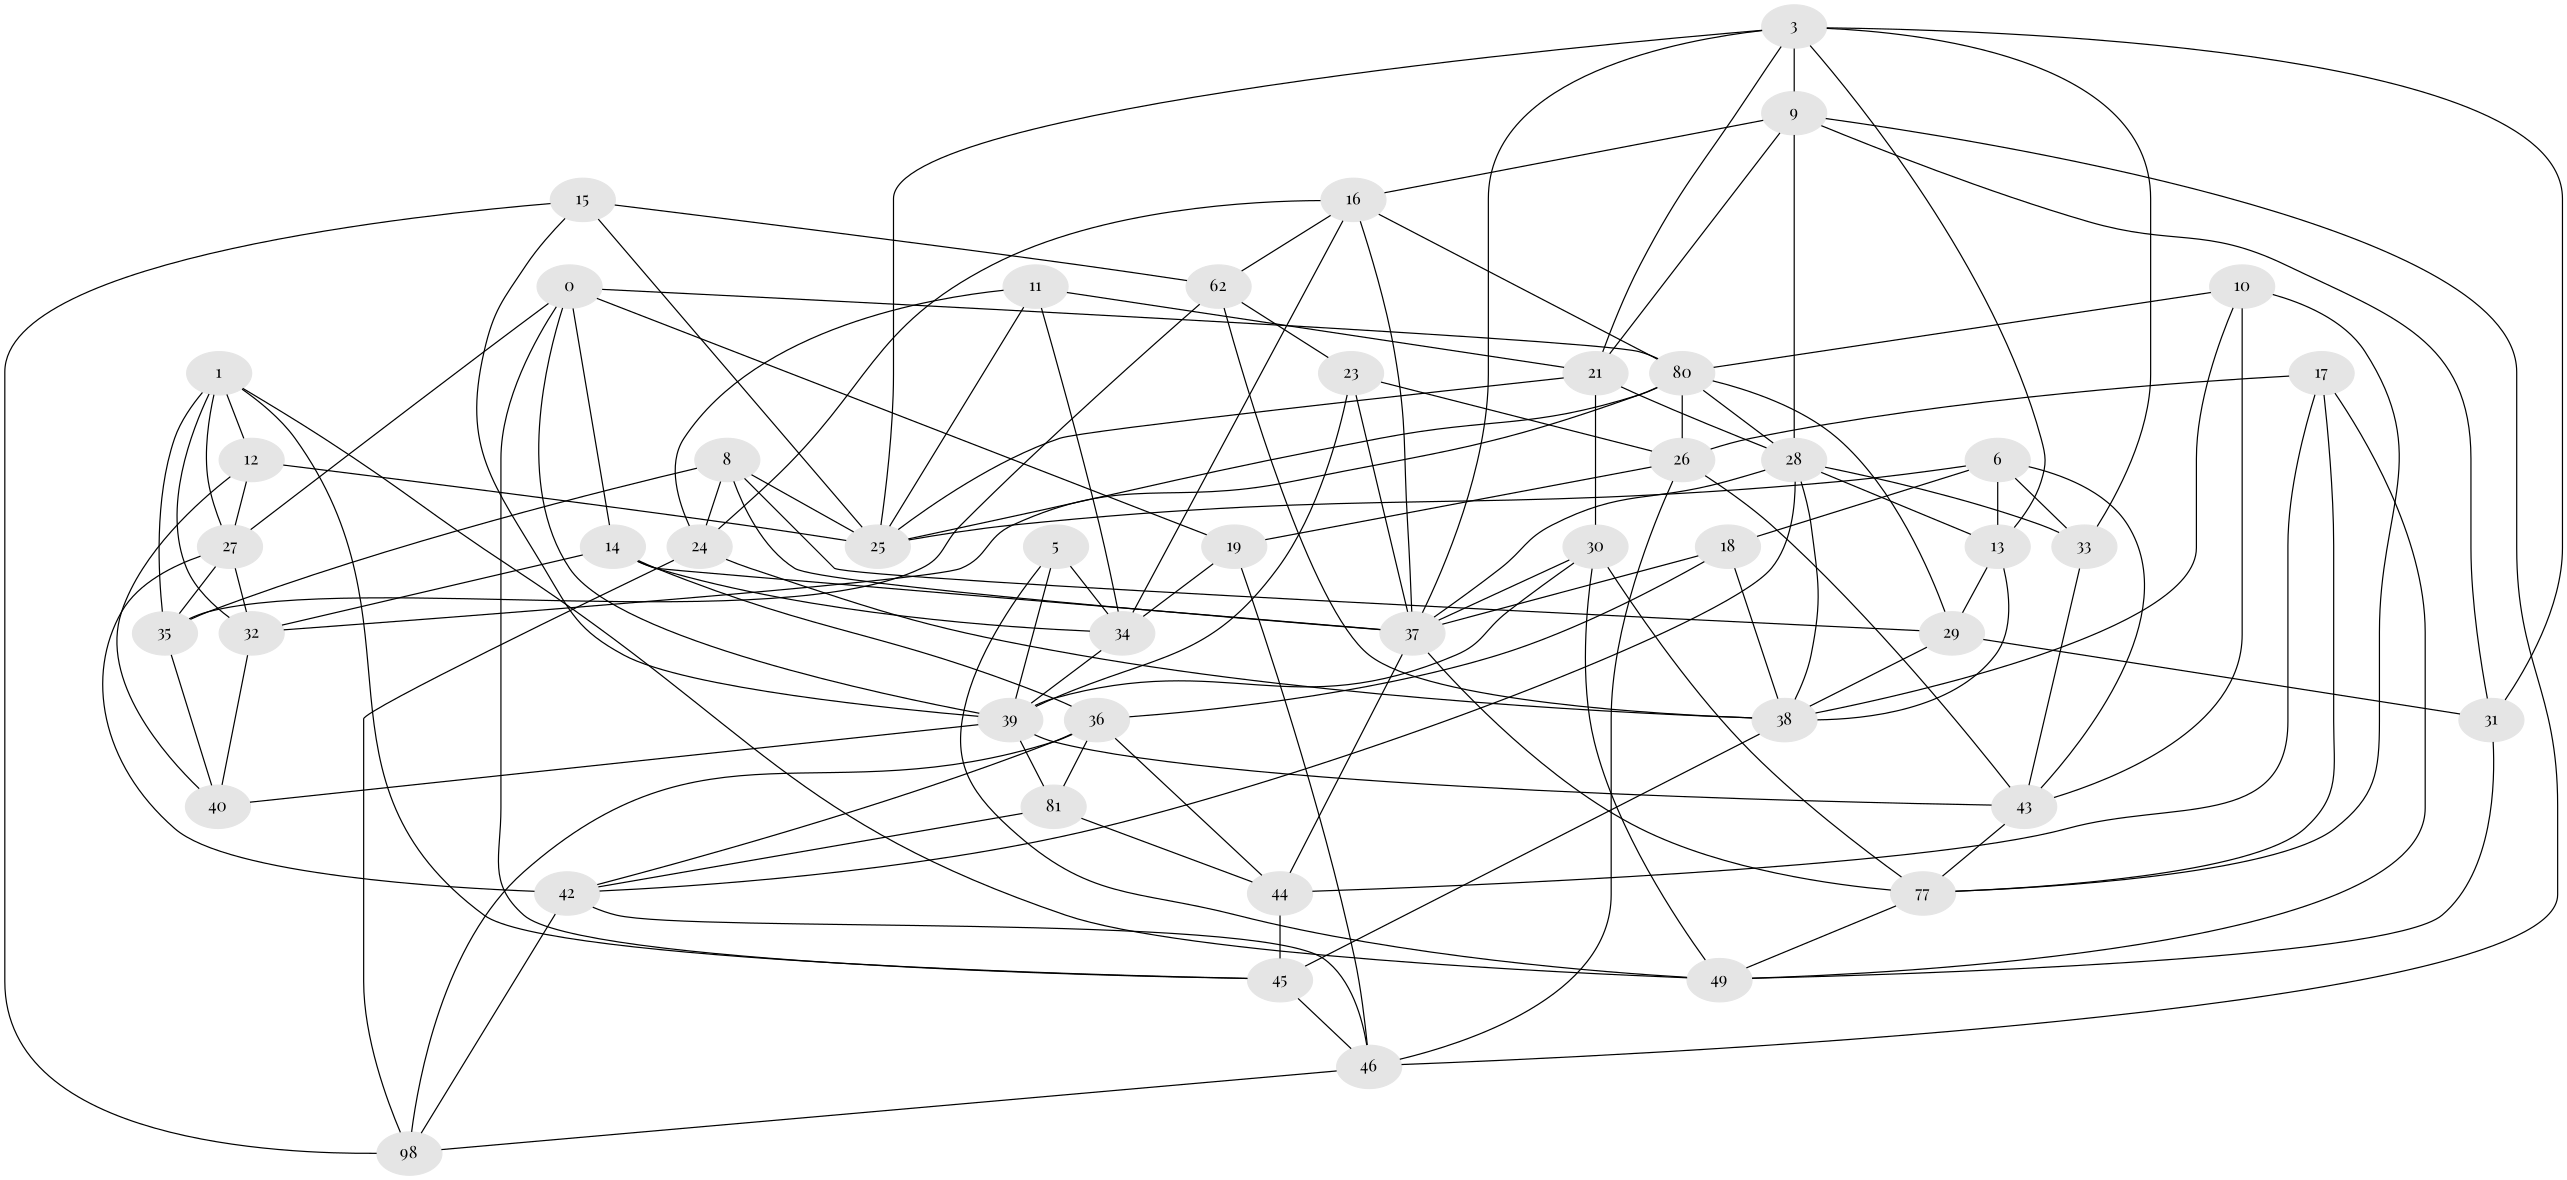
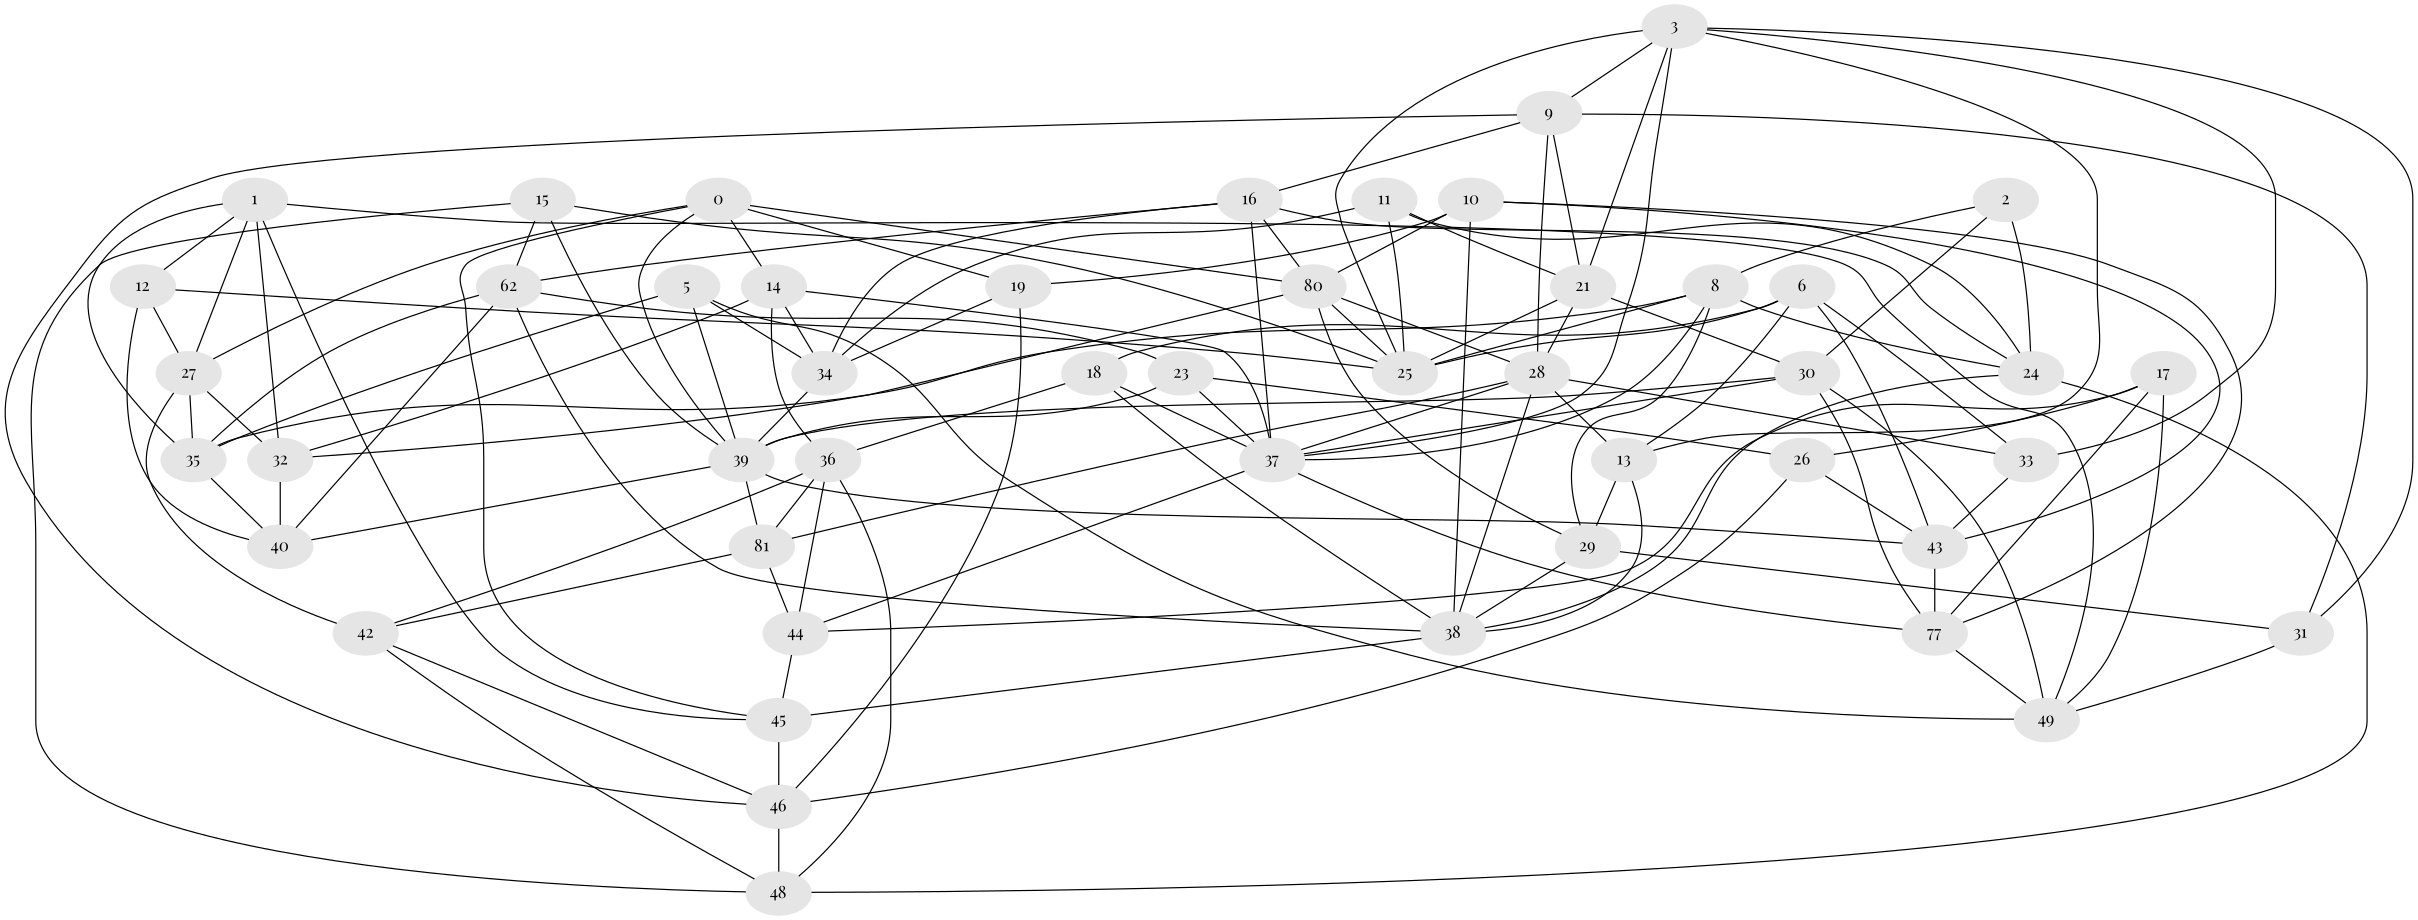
node "2": added
edge "5" -- "35": added
edge "62" -- "40": added
edge "80" -- "26": removed
edge "26" -- "19": now "10" -- "19"
edge "28" -- "42": now "28" -- "81"
node "98": label "98" -> "48"
